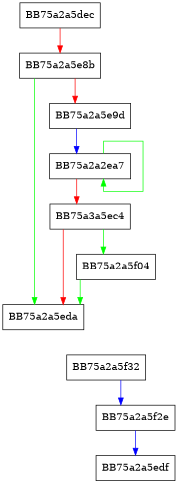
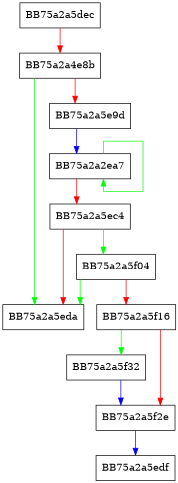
node "BB75a2a5e8b": label "BB75a2a5e8b" -> "BB75a2a4e8b"
node "BB75a3a5ec4": label "BB75a3a5ec4" -> "BB75a2a5ec4"
node "BB75a2a5f16": added
